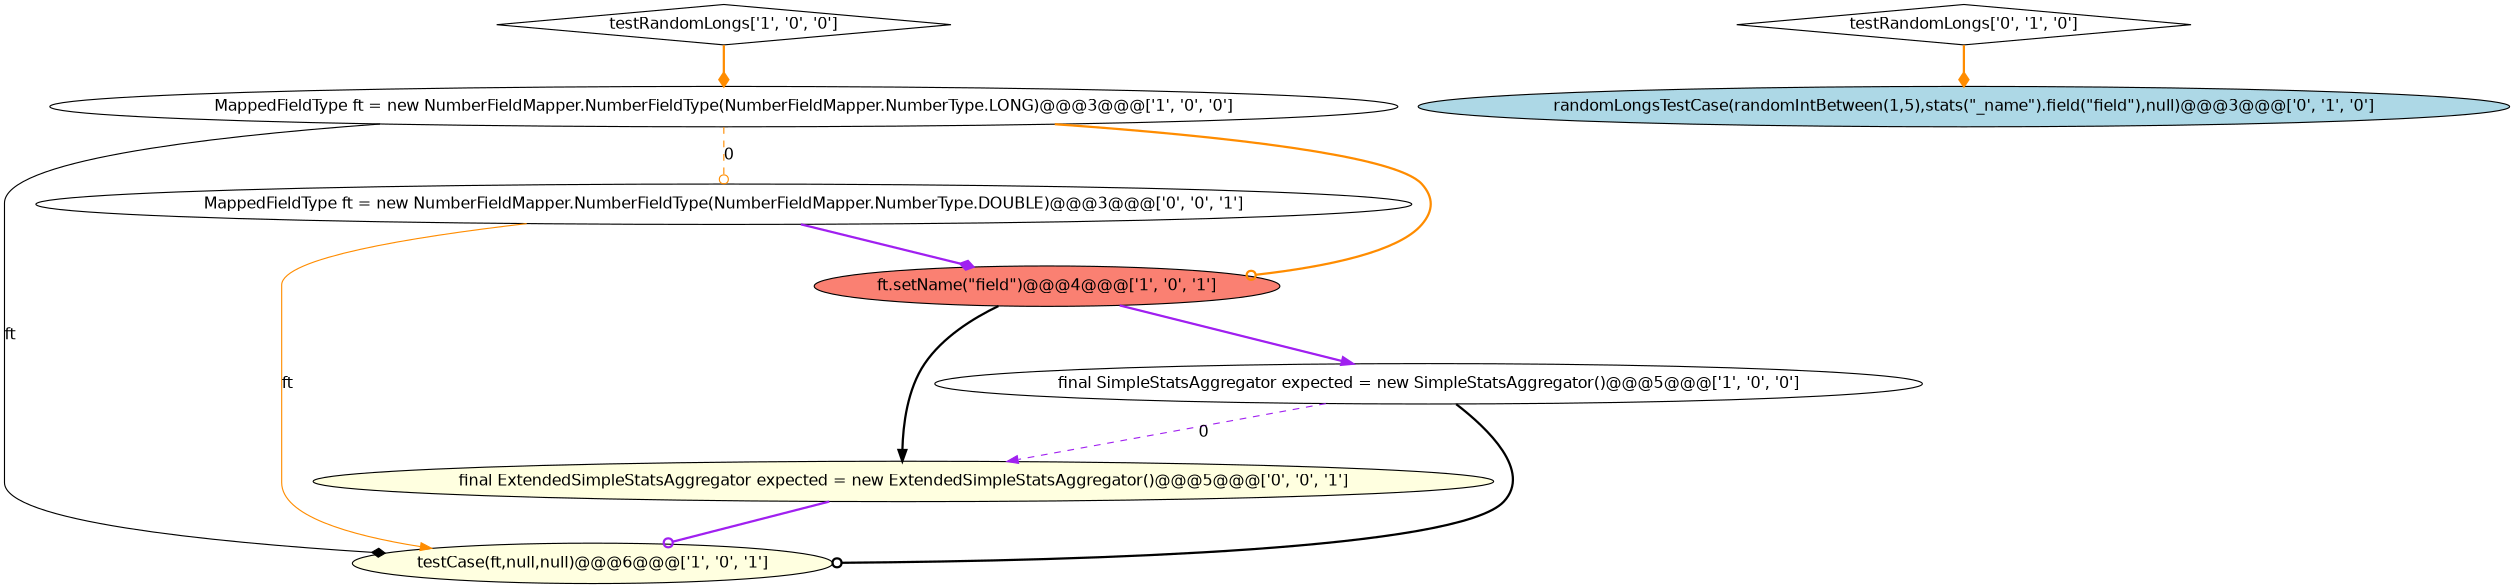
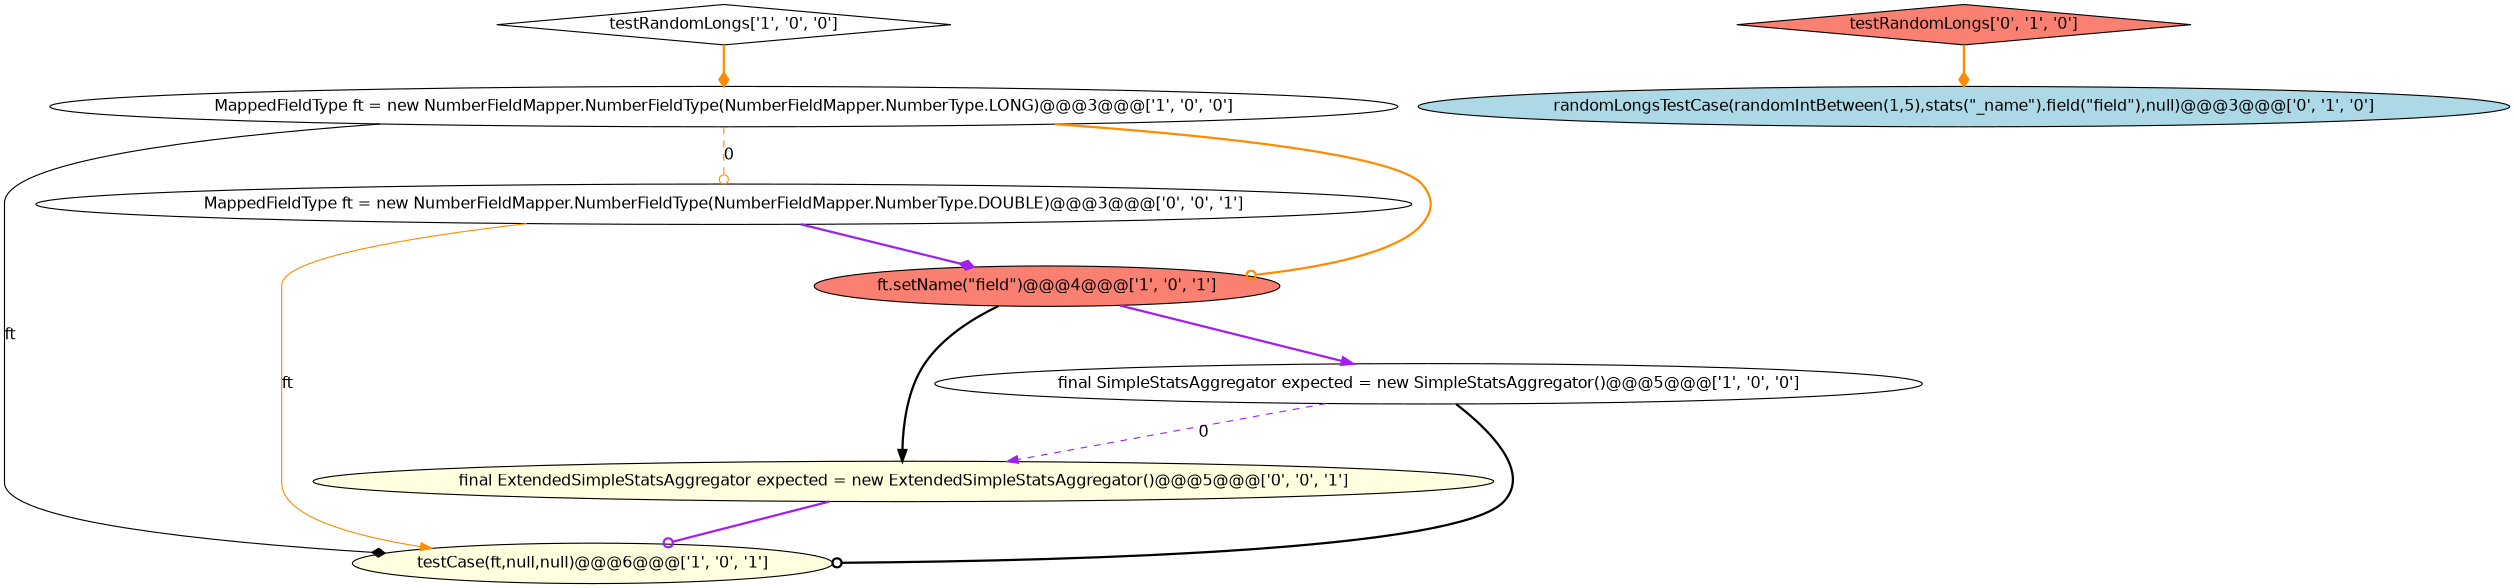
node "testRandomLongs['0', '1', '0']": fillcolor white -> salmon
